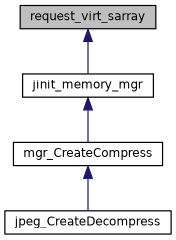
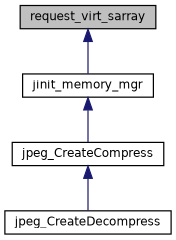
node "mgr_CreateCompress": label "mgr_CreateCompress" -> "jpeg_CreateCompress"
